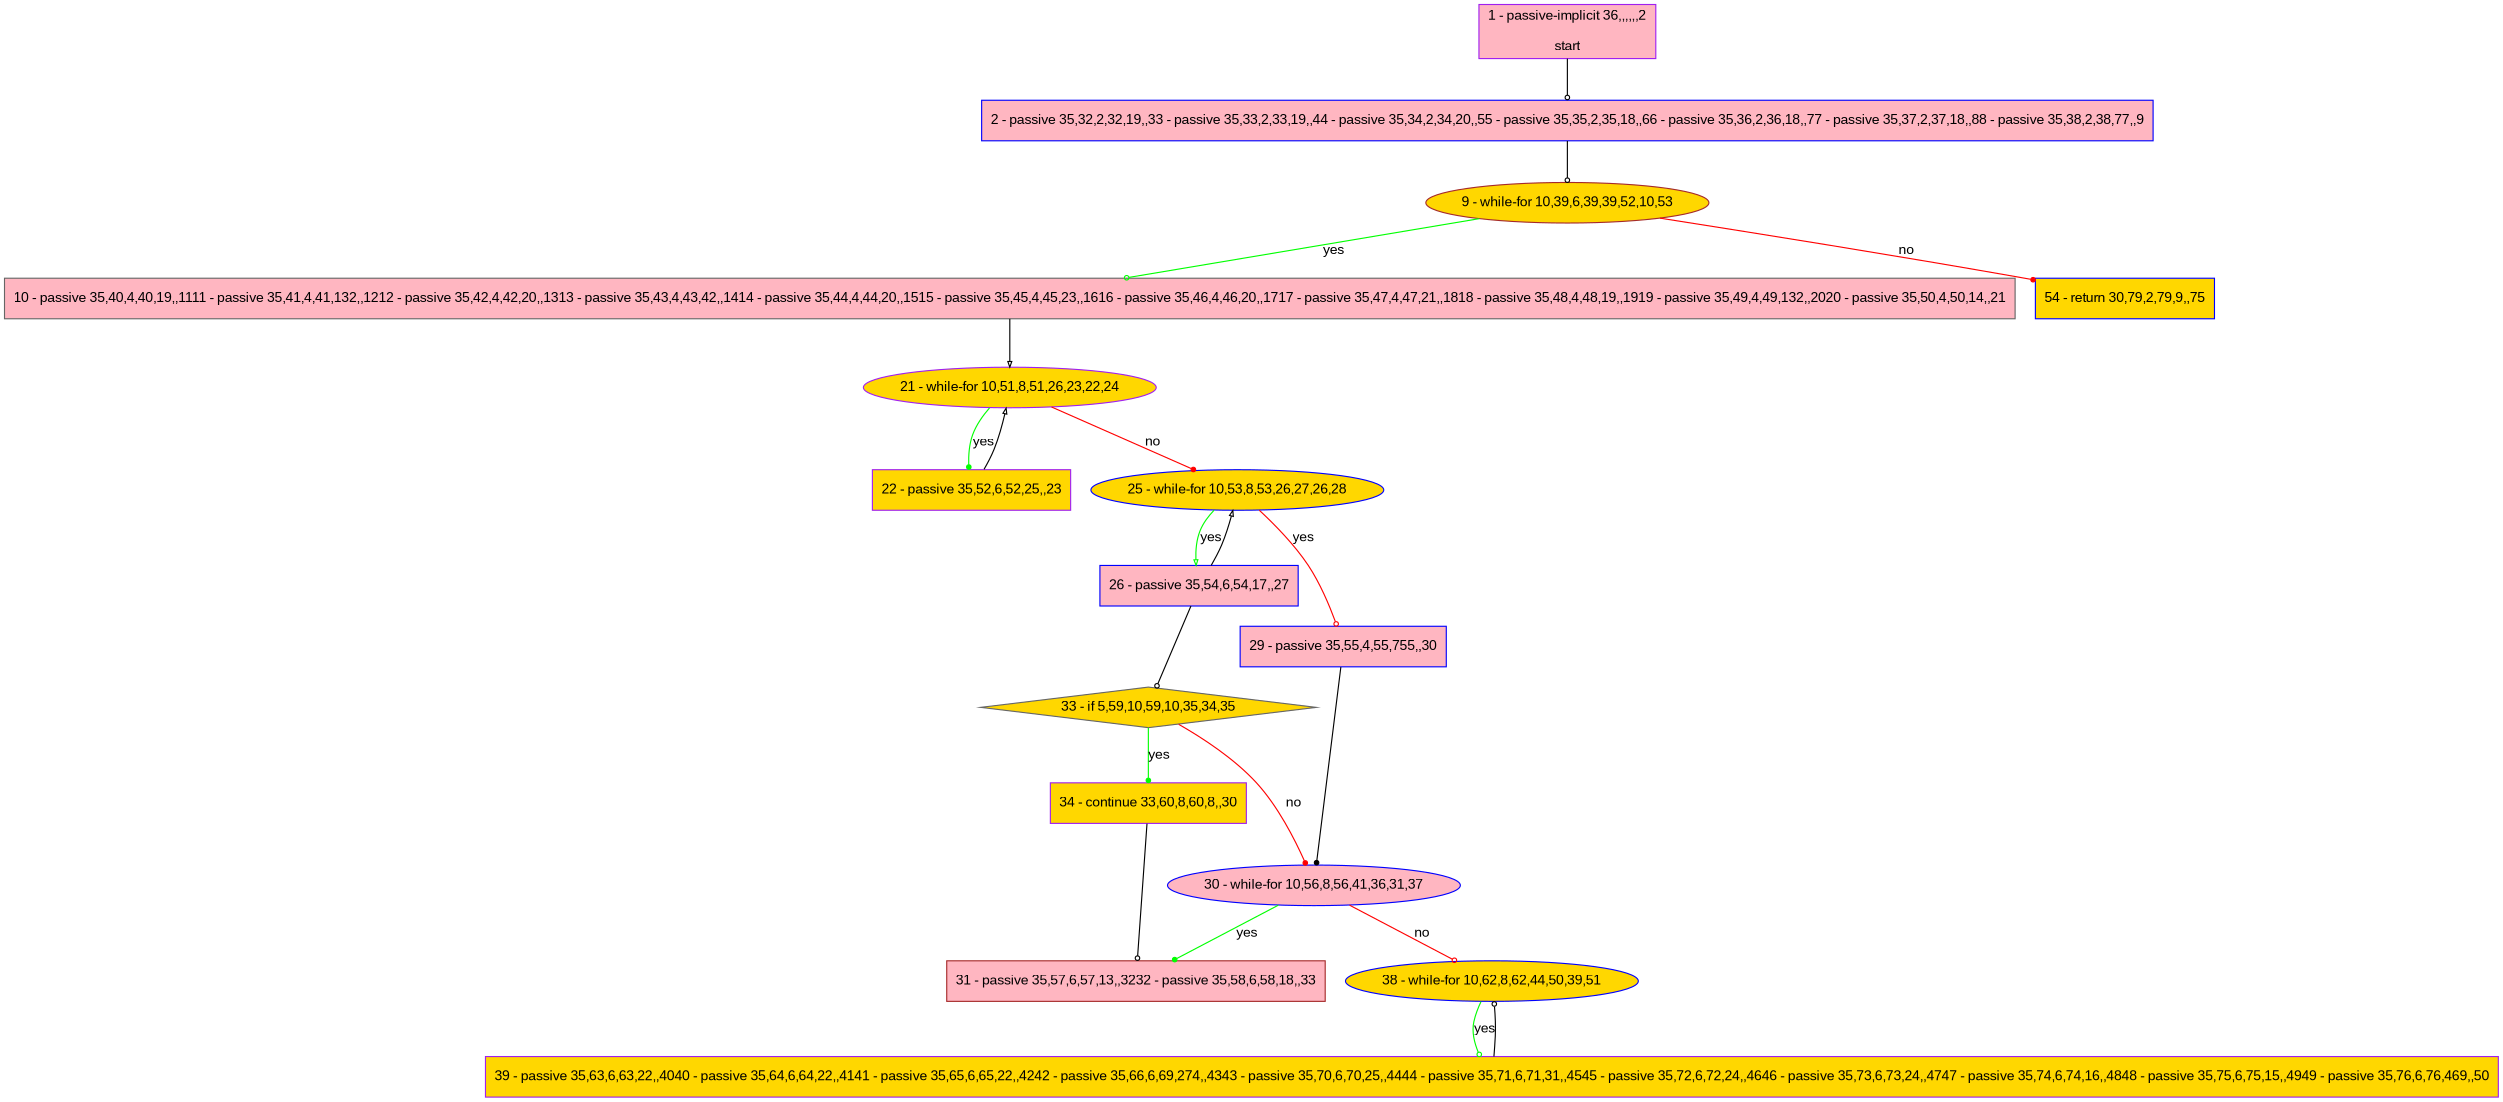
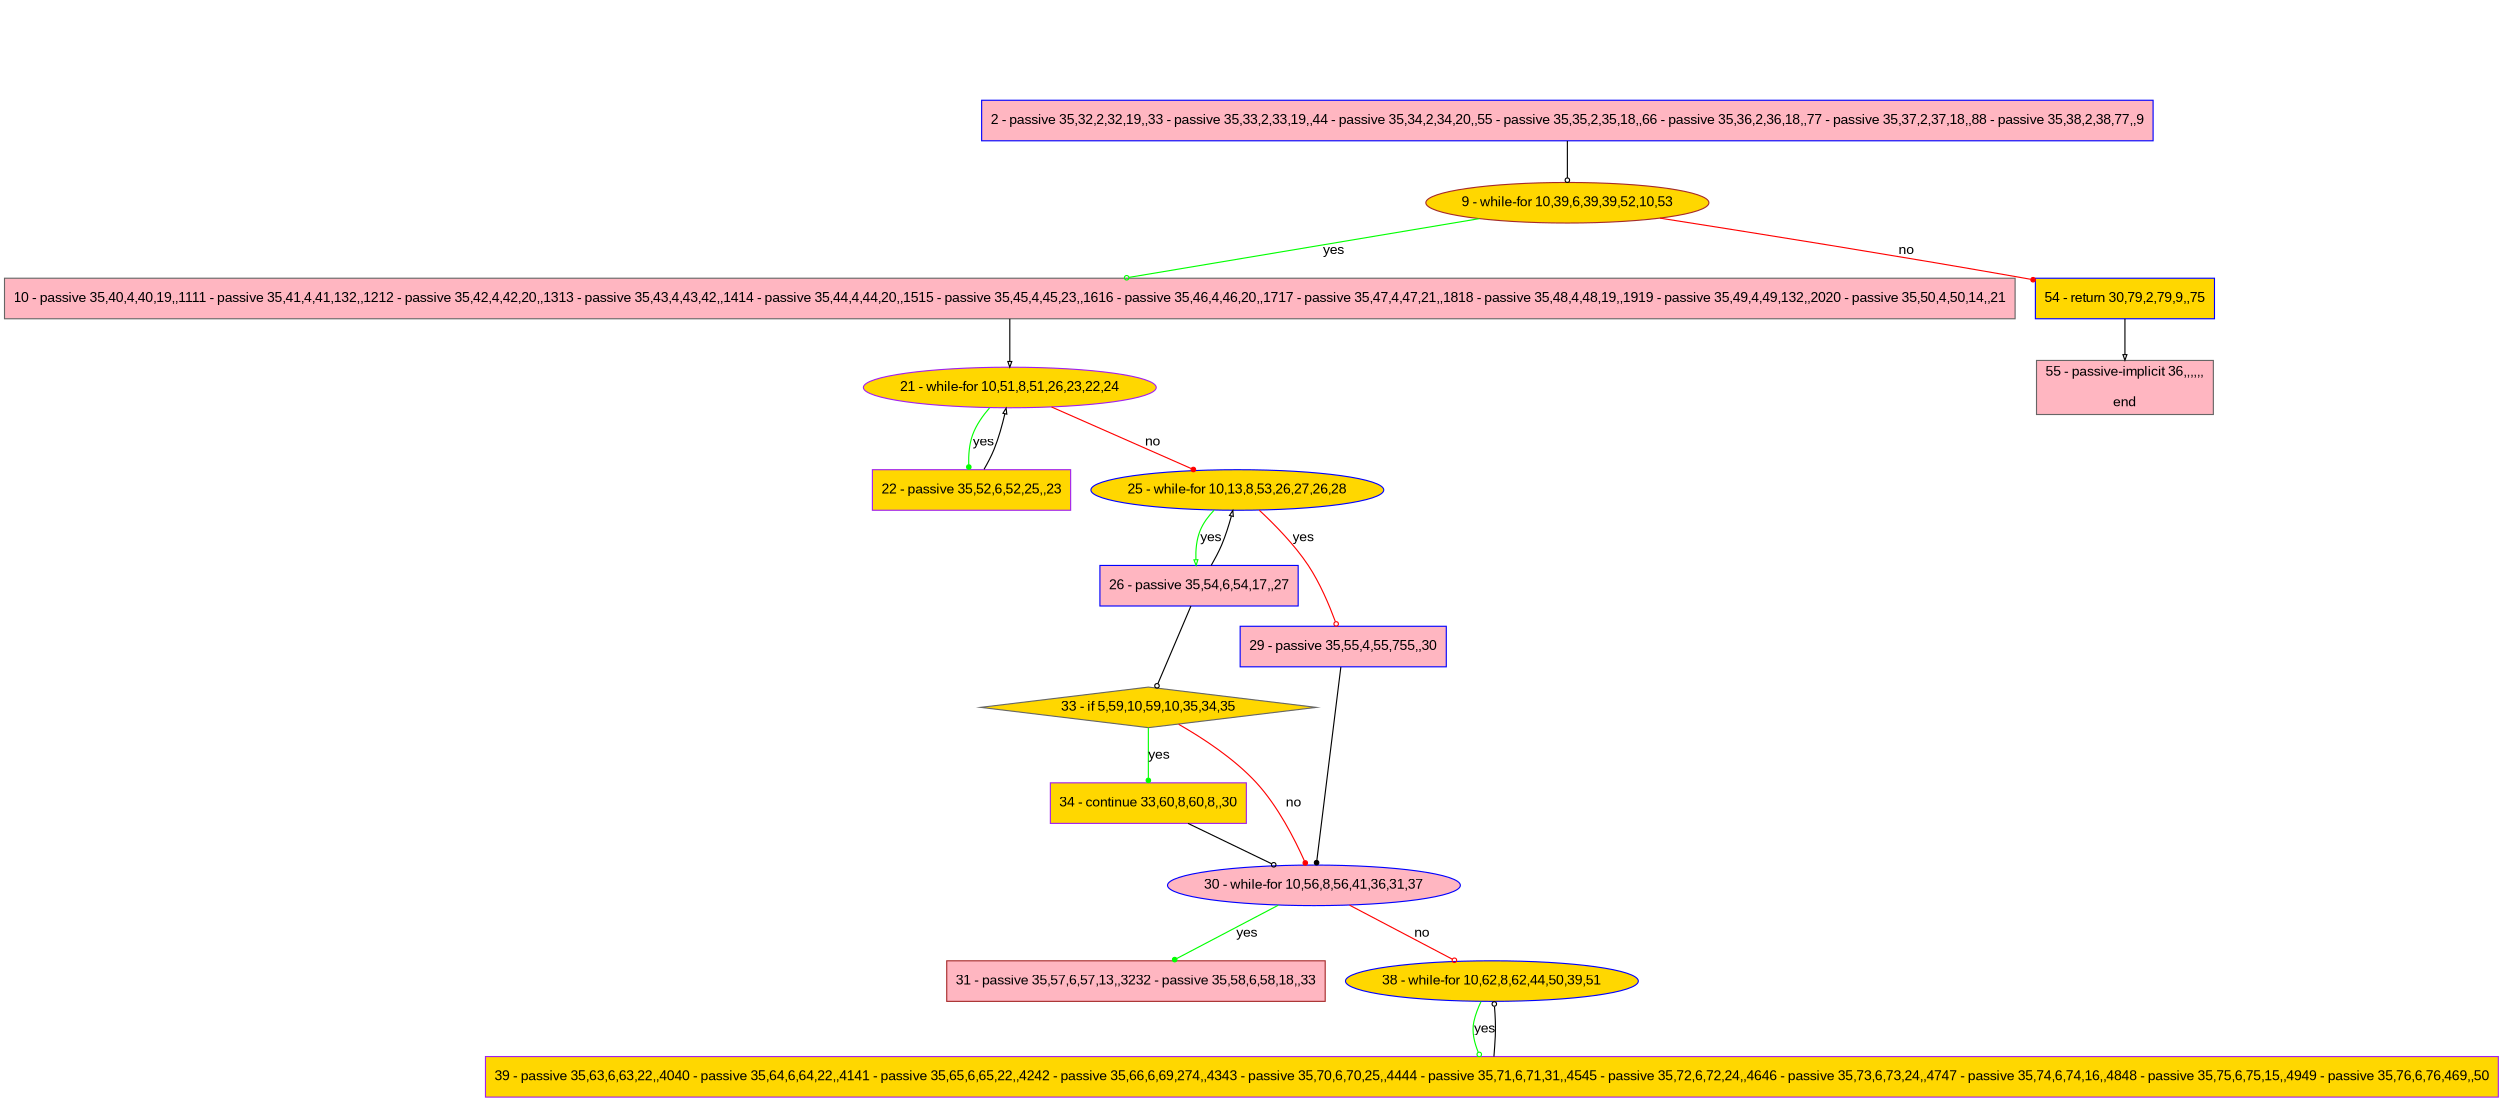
node "1 - passive-implicit 36,,,,,,2 start": removed
node "55 - passive-implicit 36,,,,,, end": added
node "25 - while-for 10,53,8,53,26,27,26,28": label "25 - while-for 10,53,8,53,26,27,26,28" -> "25 - while-for 10,13,8,53,26,27,26,28"
edge "34 - continue 33,60,8,60,8,,30" -> "31 - passive 35,57,6,57,13,,3232 - passive 35,58,6,58,18,,33": now "34 - continue 33,60,8,60,8,,30" -> "30 - while-for 10,56,8,56,41,36,31,37"
